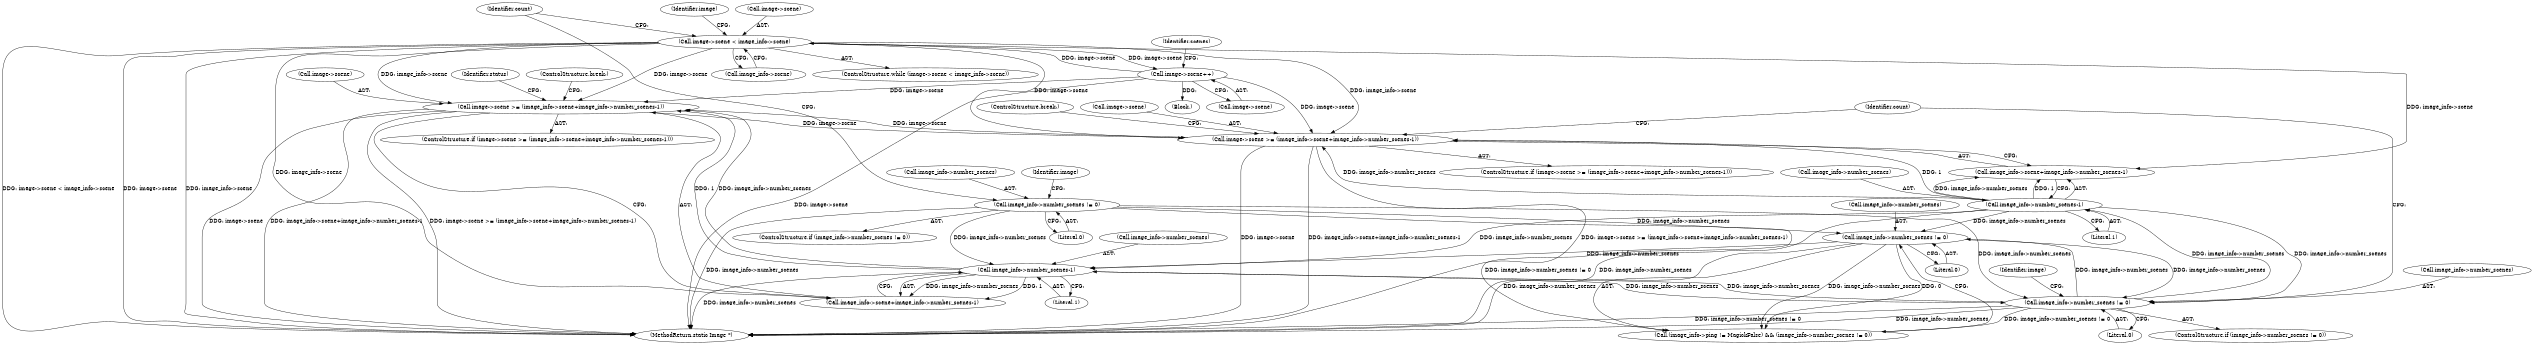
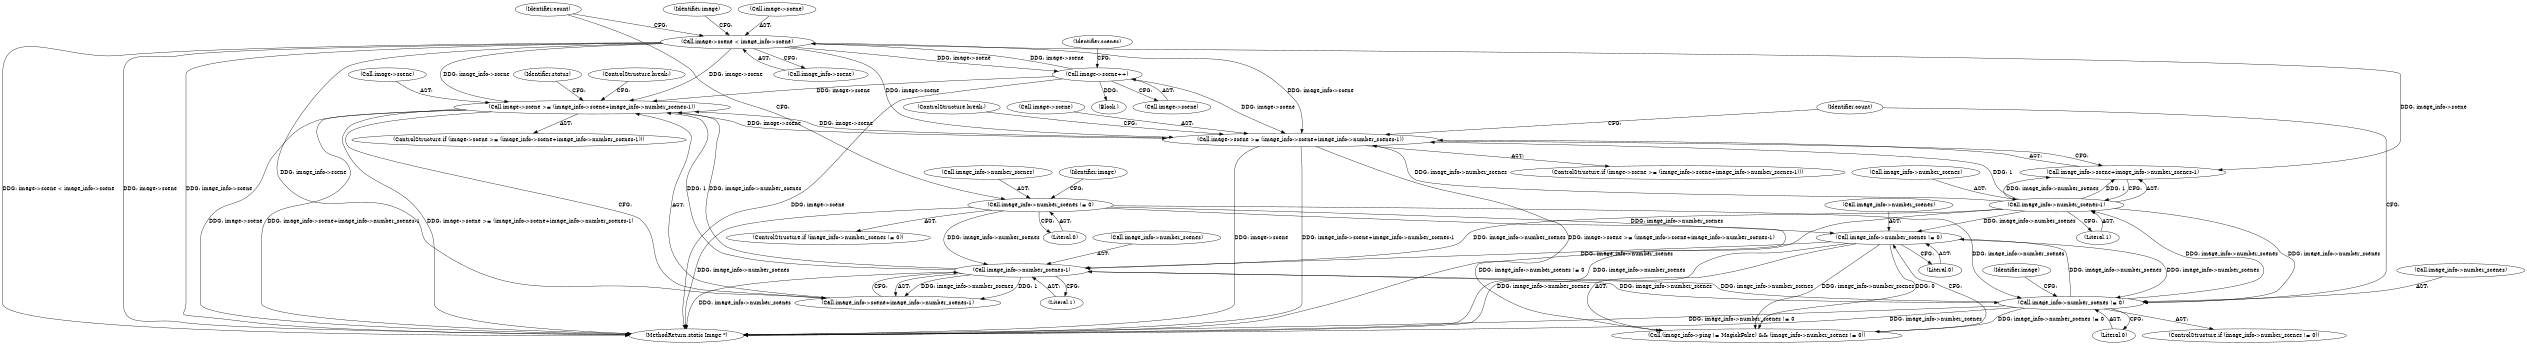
edge "(Call,image_info->scene)" -> "(Call,image->scene < image_info->scene)": label "CFG: " -> "AST: "
node "(ControlStructure,while (image->scene < image_info->scene))": removed
